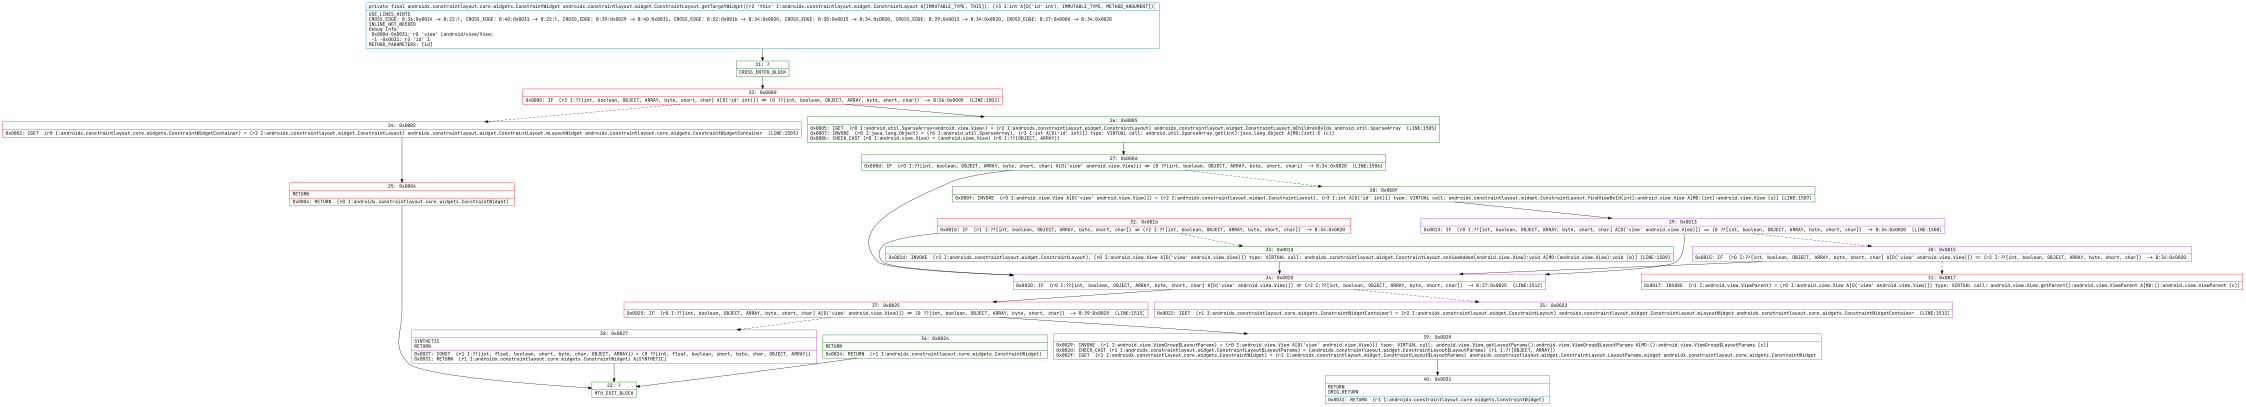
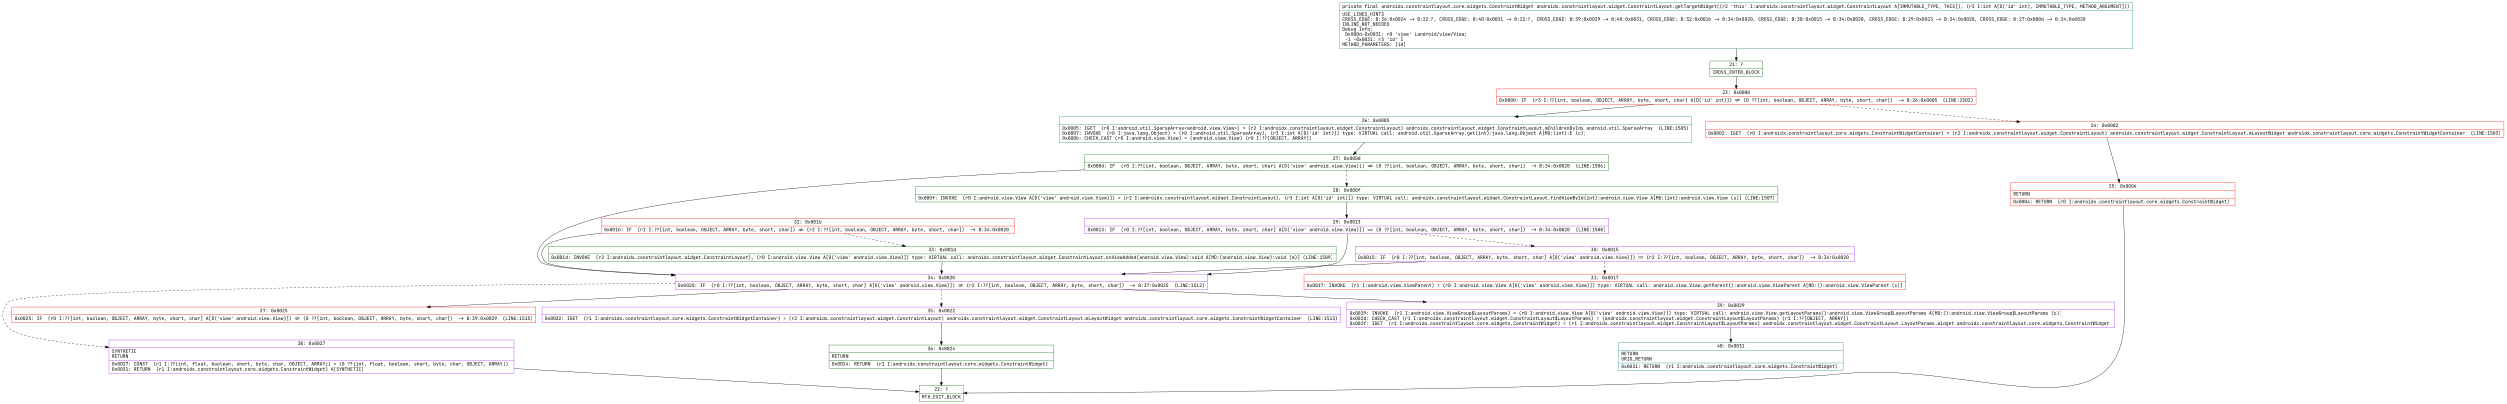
node "26: 0x0005": color darkgreen -> teal
edge "37: 0x0025" -> "38: 0x0027": now "34: 0x0020" -> "38: 0x0027"
edge "37: 0x0025" -> "39: 0x0029": now "34: 0x0020" -> "39: 0x0029"
edge "35: 0x0022" -> "36: 0x0024": added
